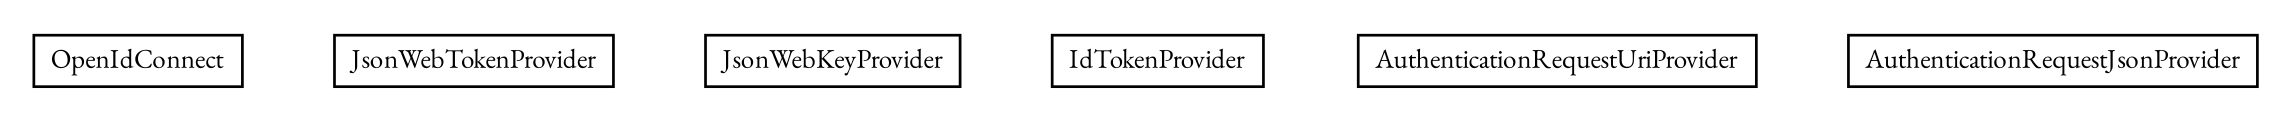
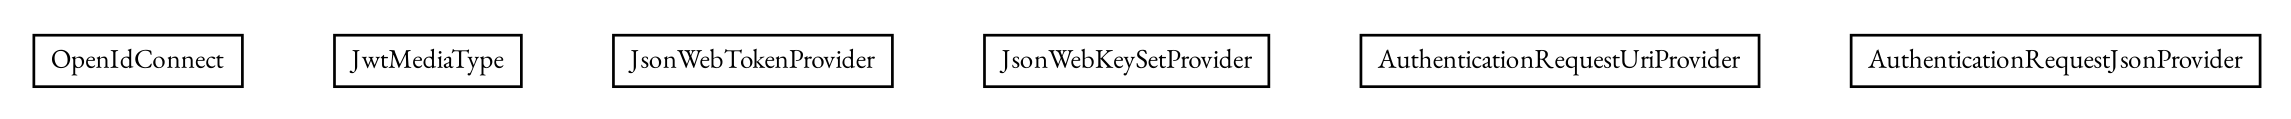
node "JwtMediaType": added
node "JsonWebKeyProvider": removed
node "JsonWebKeySetProvider": added
node "IdTokenProvider": removed
